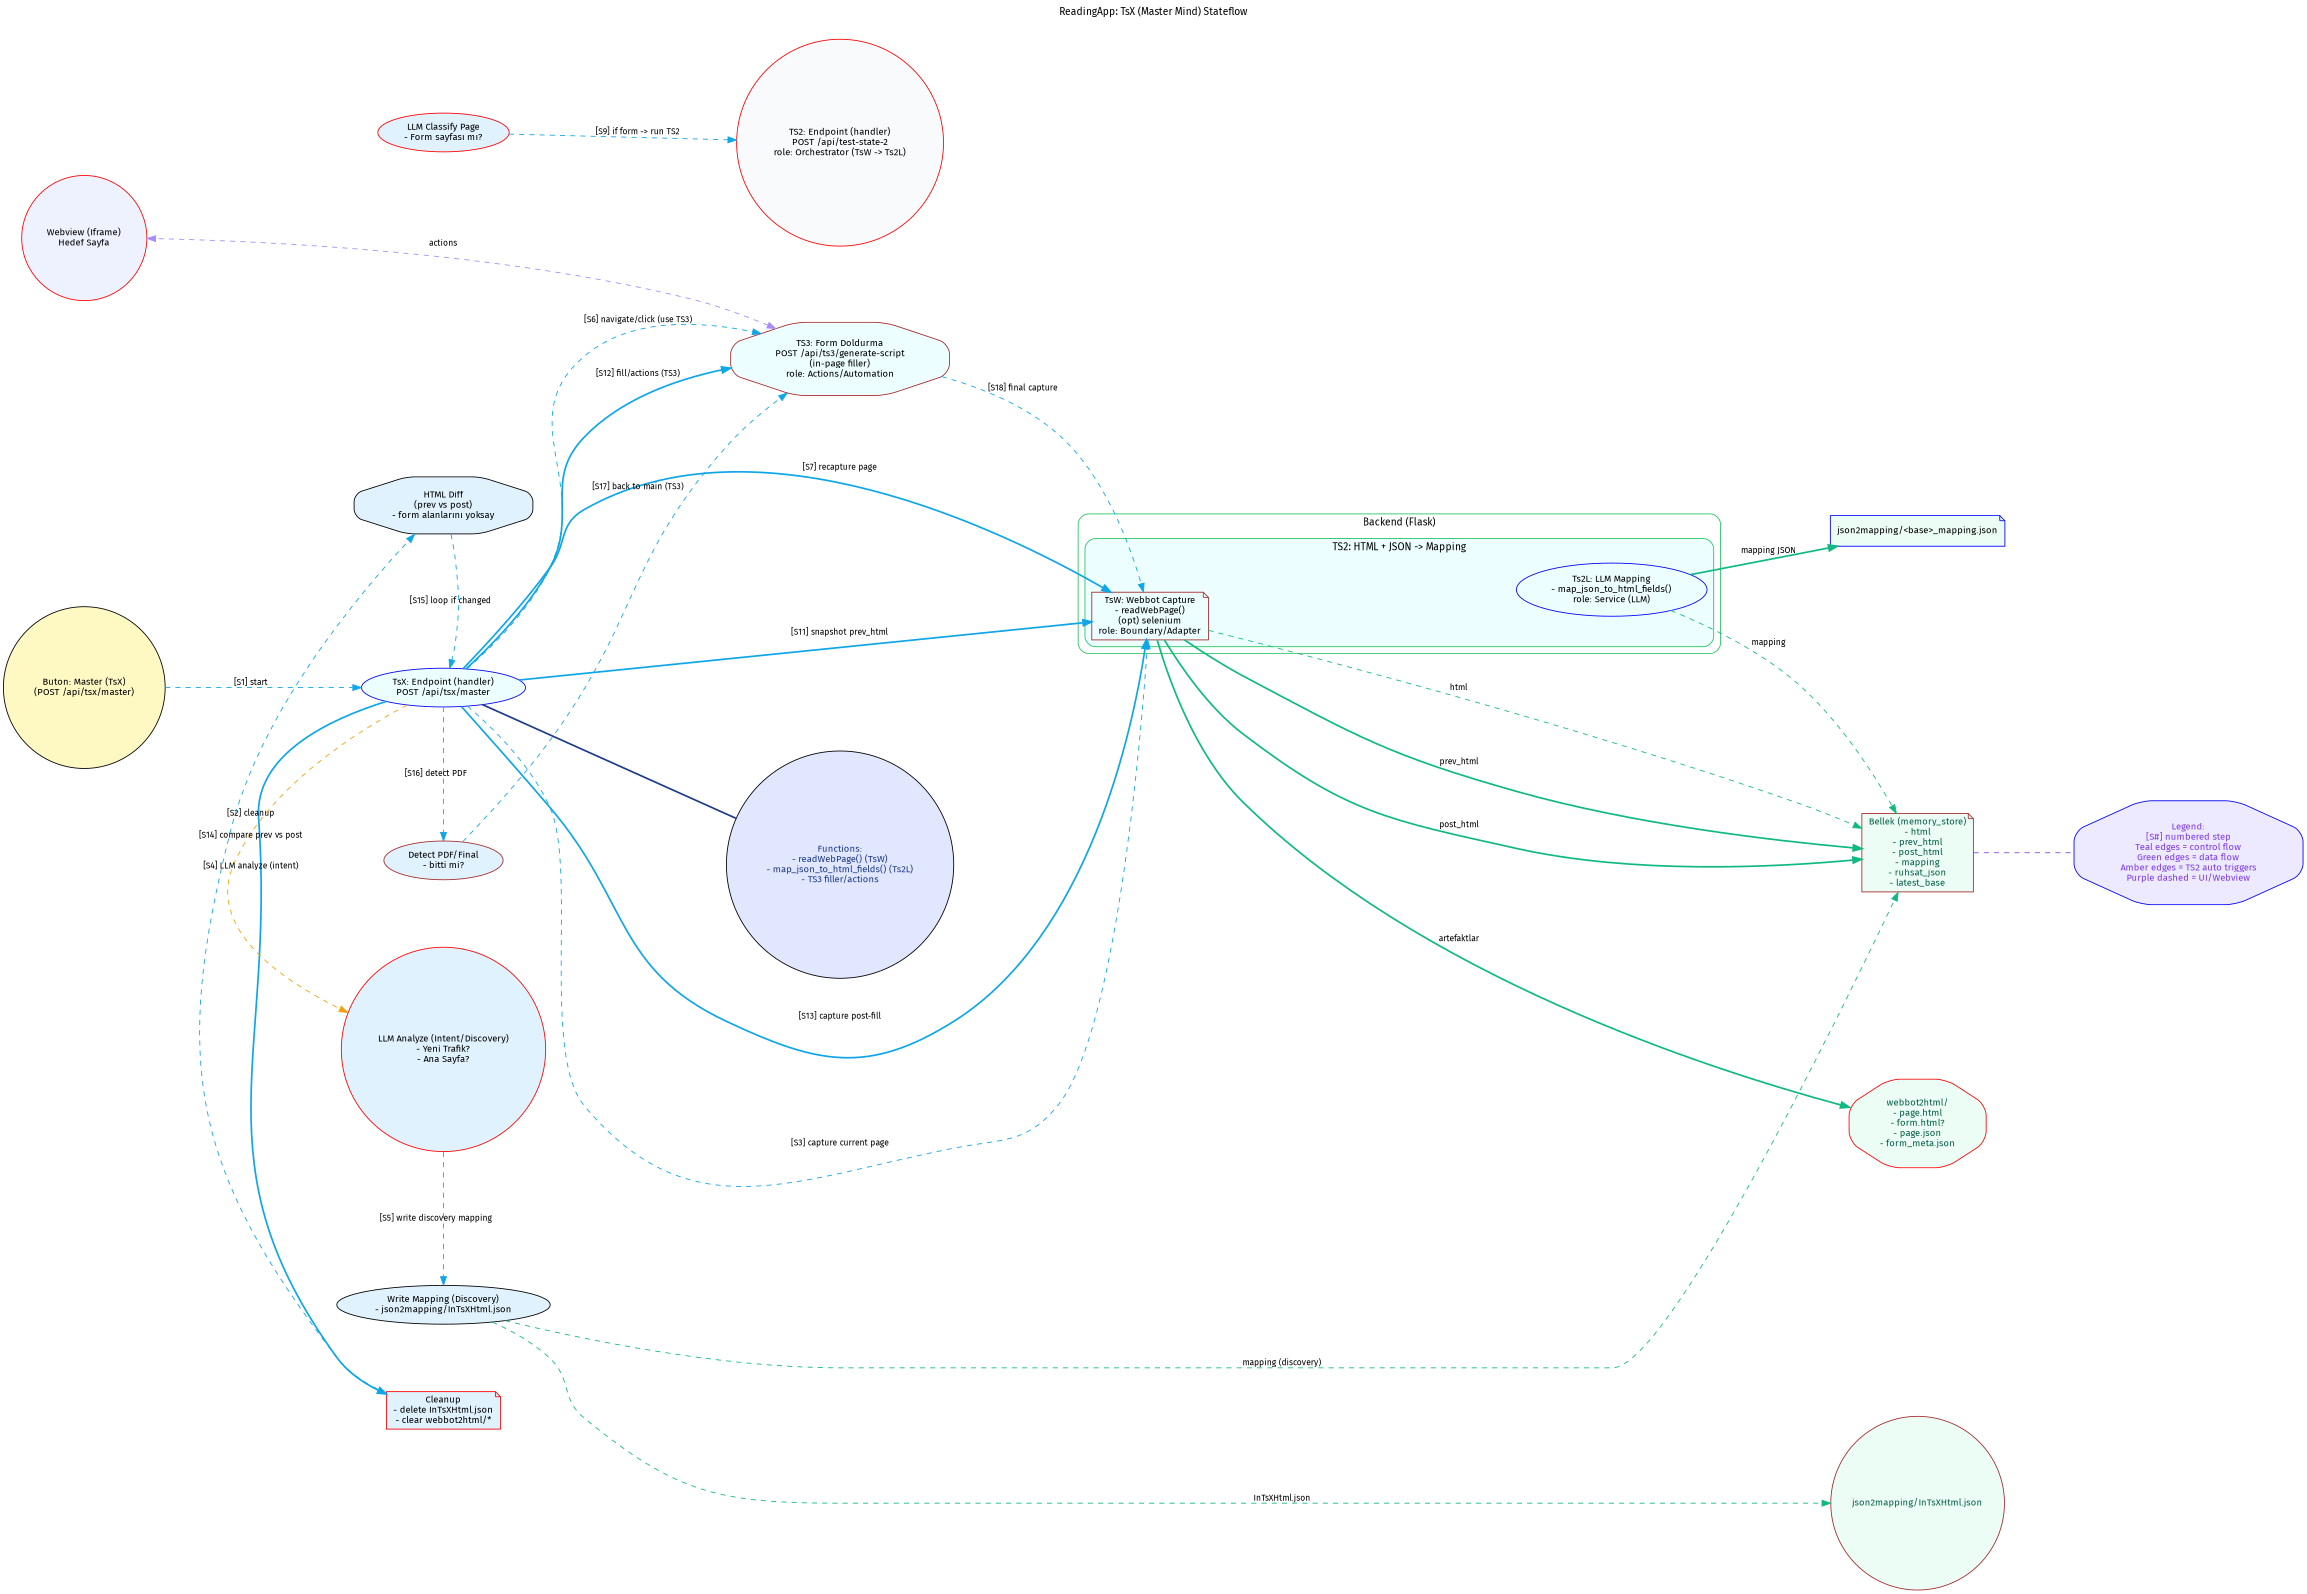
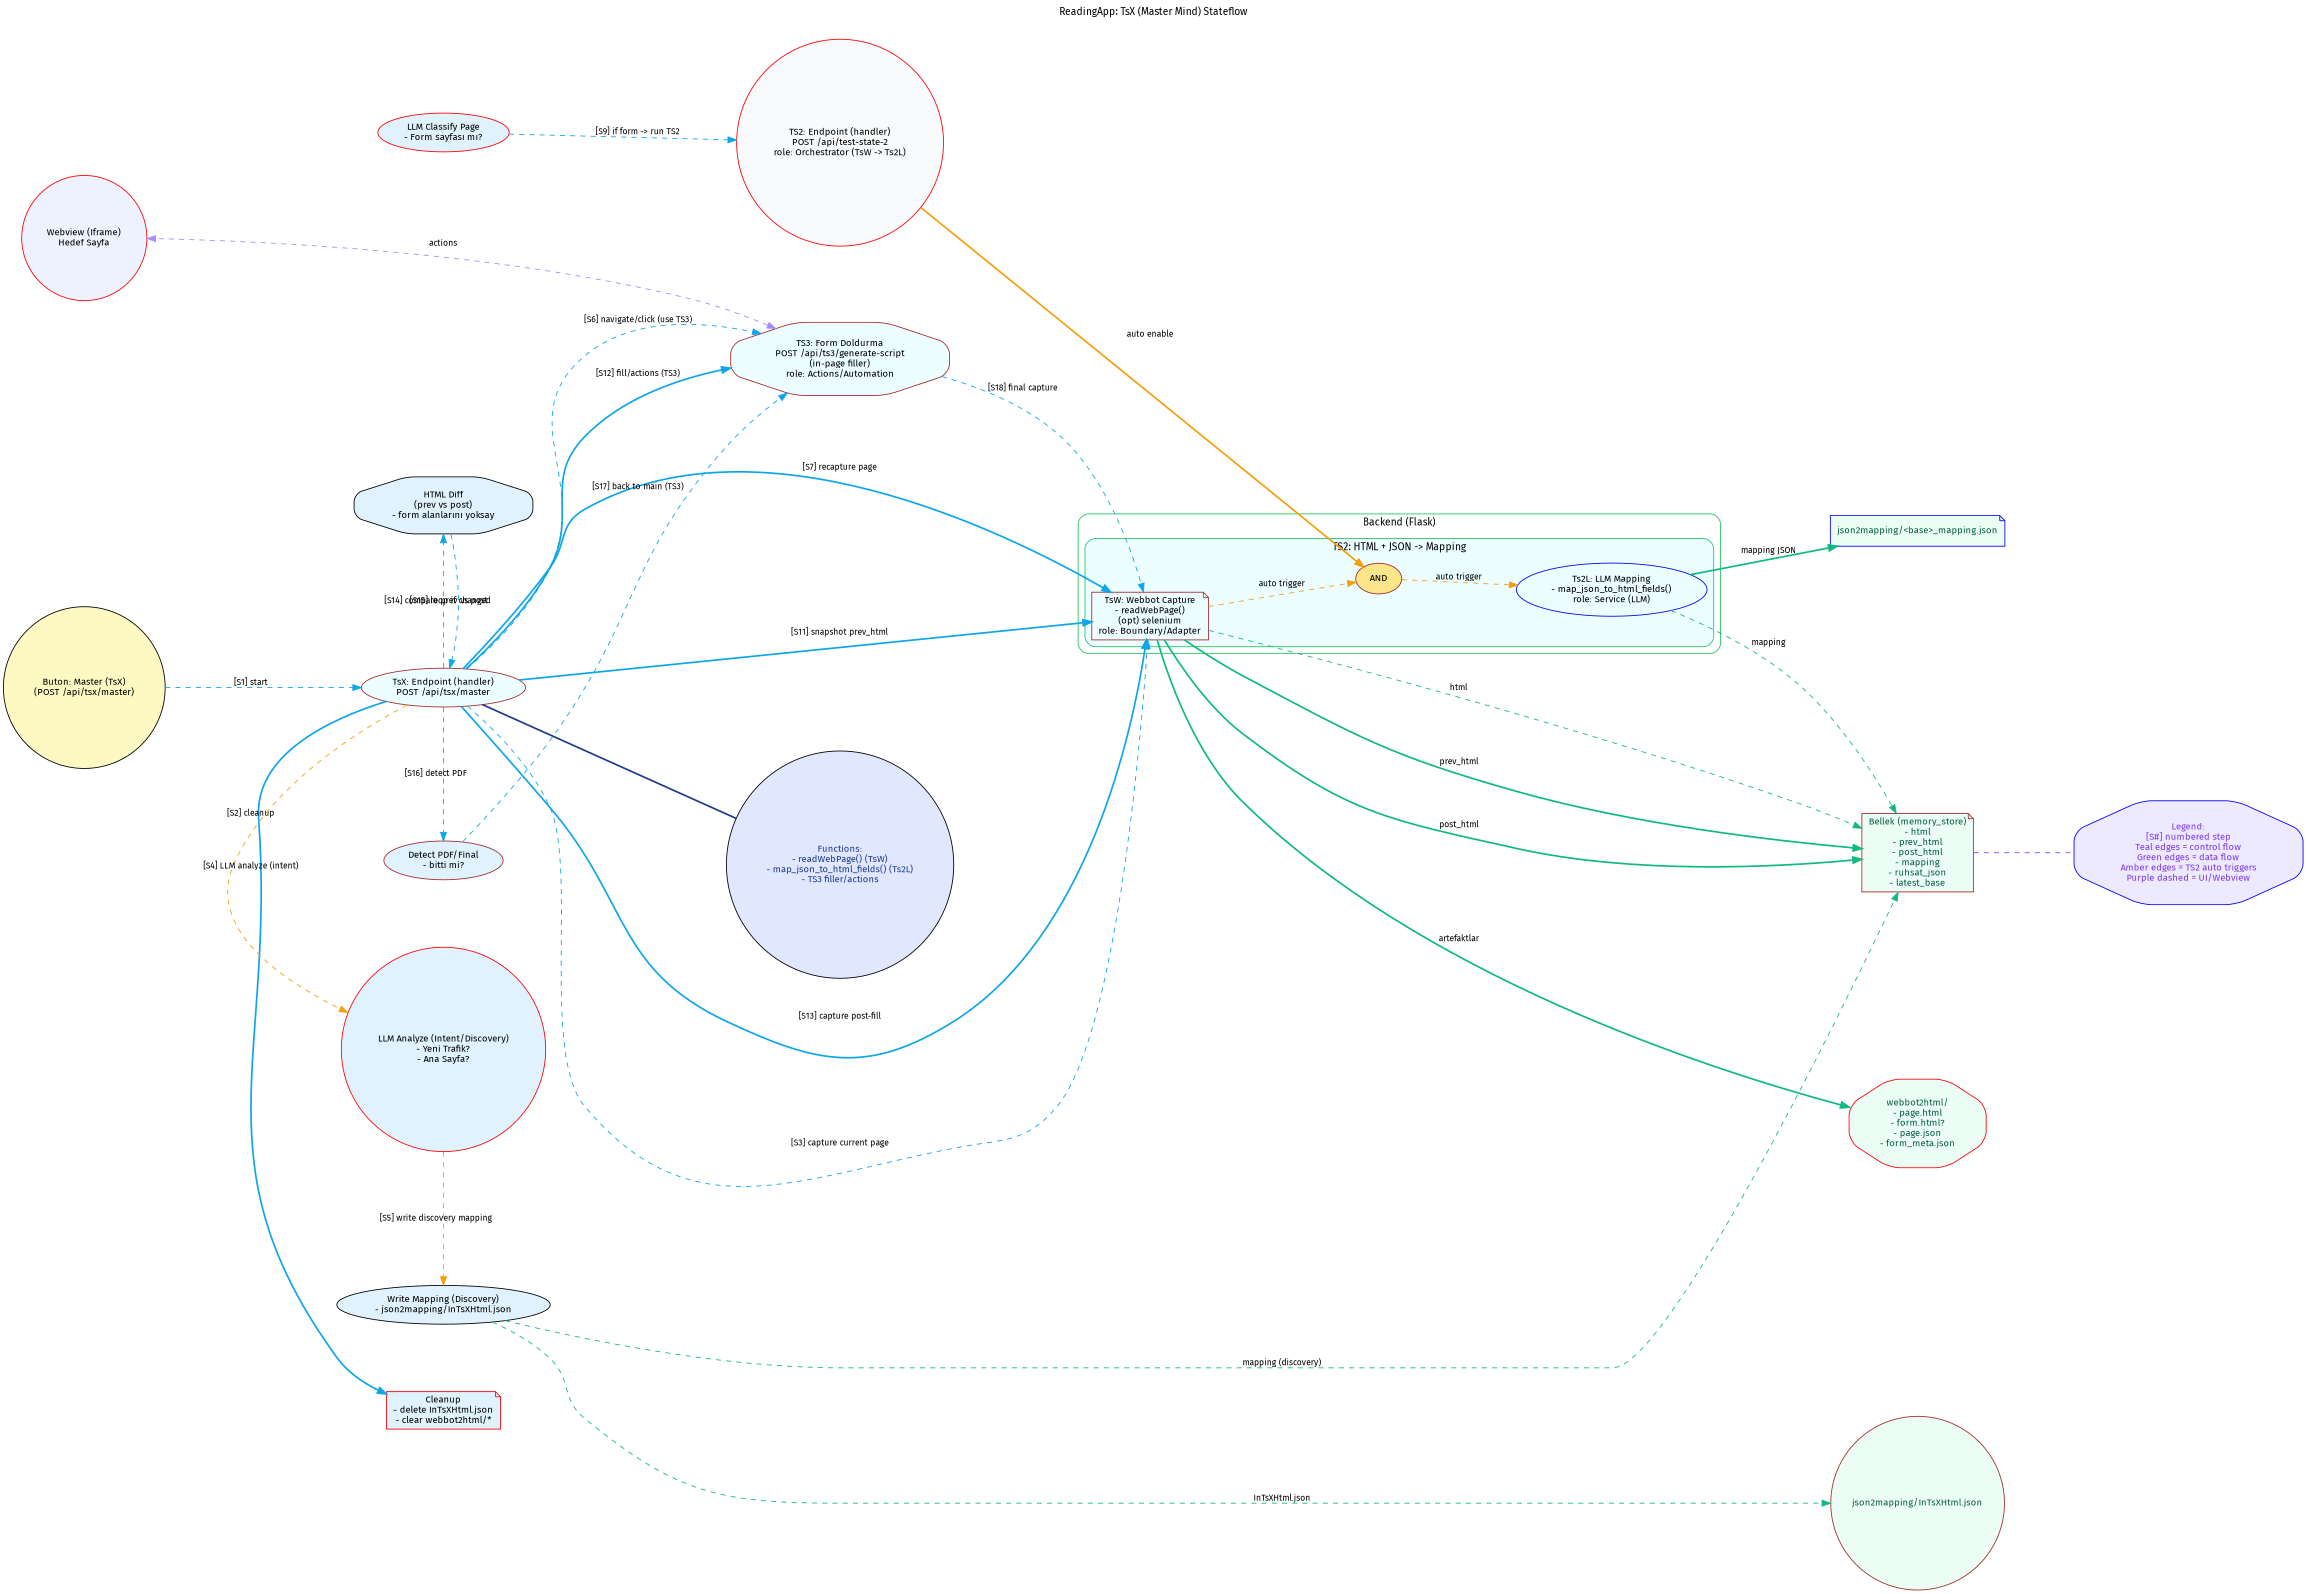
node "json2mapping/<base>_mapping.json": fontcolor black -> #065f46
node "AND": added
node "TsX: Endpoint (handler) POST /api/tsx/master": color blue -> brown
edge "Cleanup - delete InTsXHtml.json - clear webbot2html/*" -> "HTML Diff (prev vs post) - form alanlarını yoksay": now "TsX: Endpoint (handler) POST /api/tsx/master" -> "HTML Diff (prev vs post) - form alanlarını yoksay"
edge "LLM Analyze (Intent/Discovery) - Yeni Trafik? - Ana Sayfa?" -> "Write Mapping (Discovery) - json2mapping/InTsXHtml.json": color #0ea5e9 -> #f59e0b
